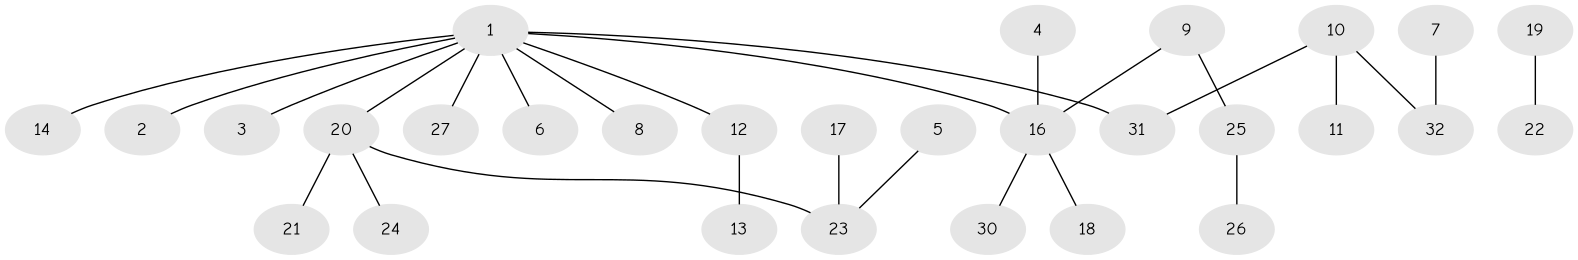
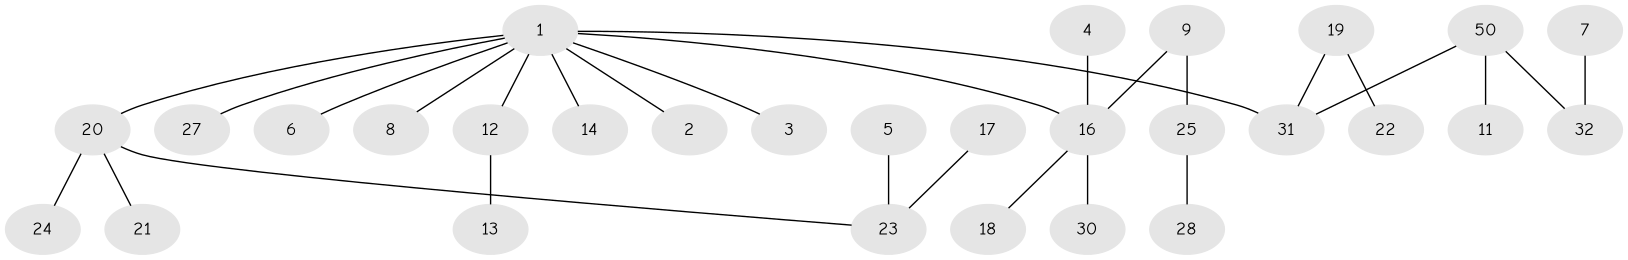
node "10": label "10" -> "50"
edge "19" -- "31": added
node "26": label "26" -> "28"
